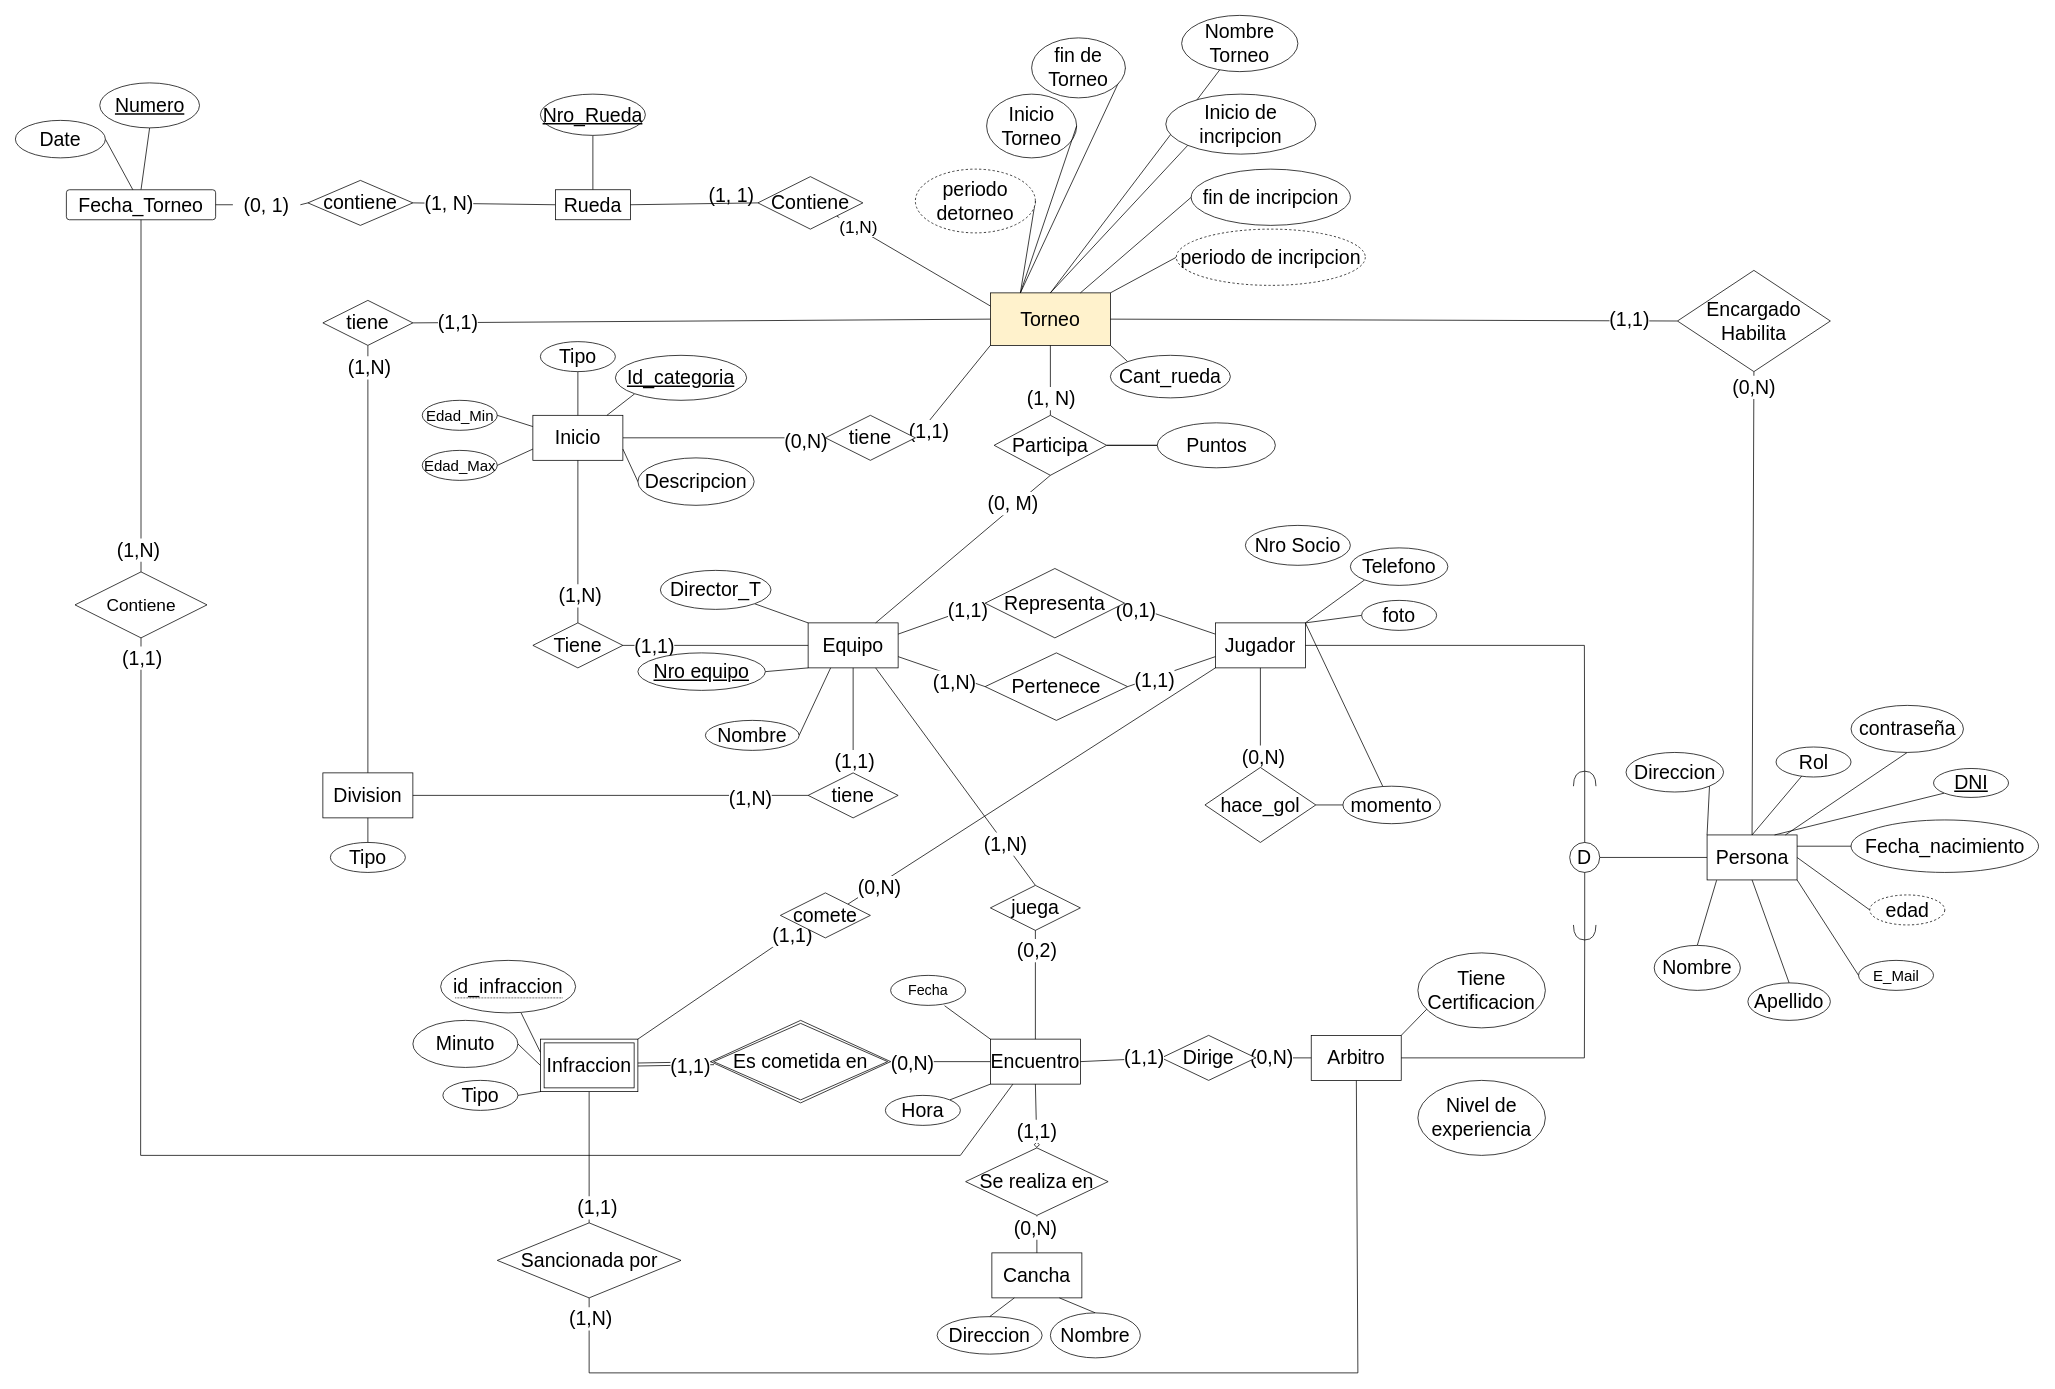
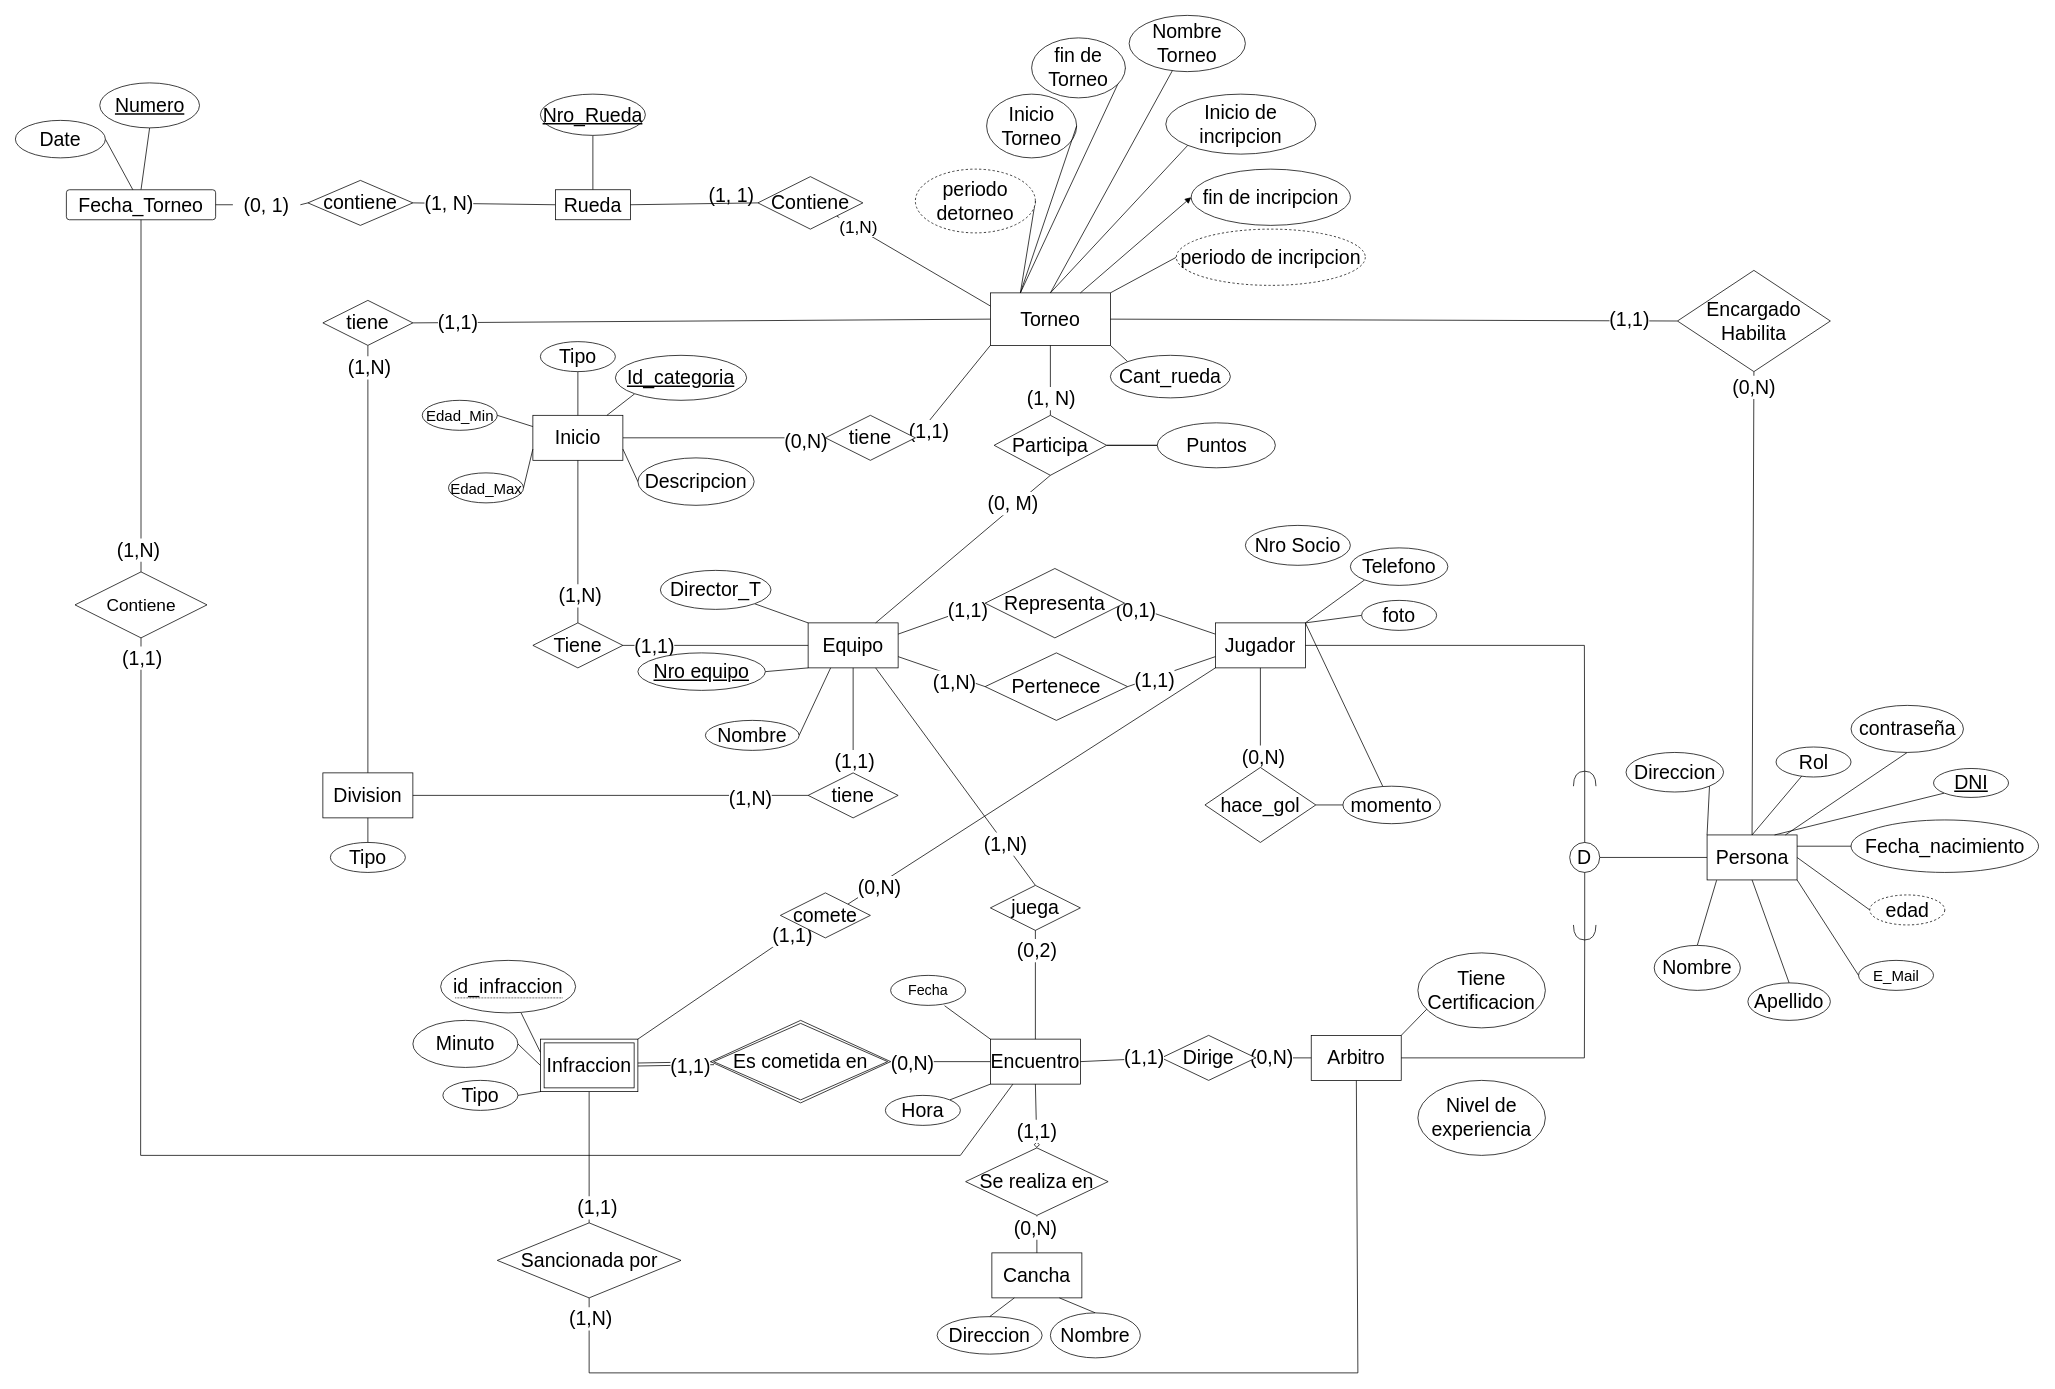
node "Nombre Torneo": moved (1240, 44) -> (1187, 44)
edge "fin de incripcion" -- "Torneo": arrowhead none -> block
node "Torneo": fillcolor #fff2cc -> #ffffff
node "Edad_Max": moved (460, 465) -> (486, 488)
